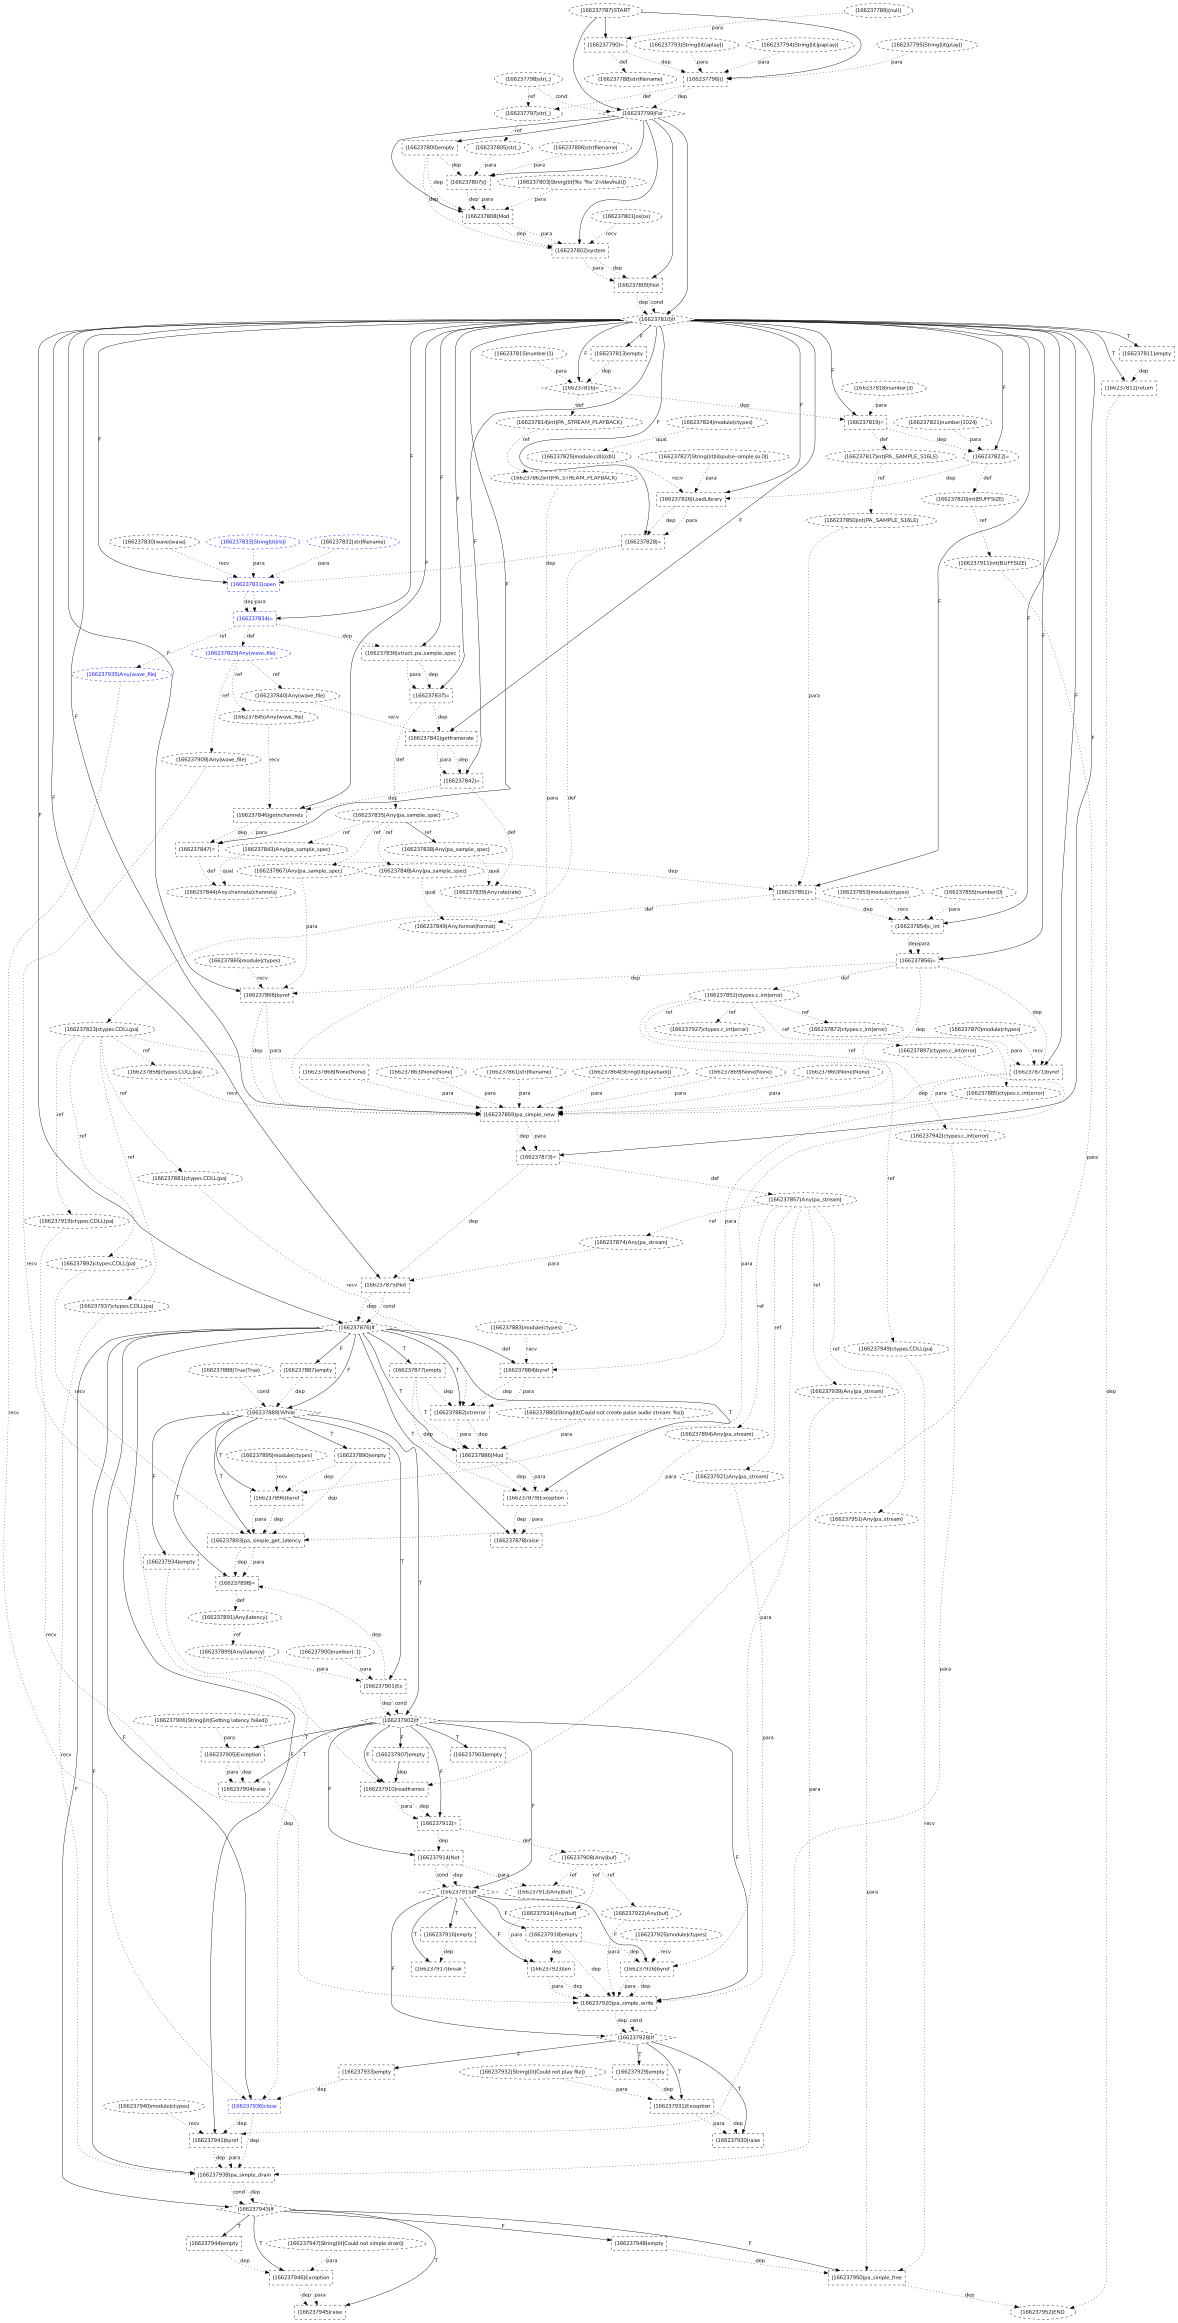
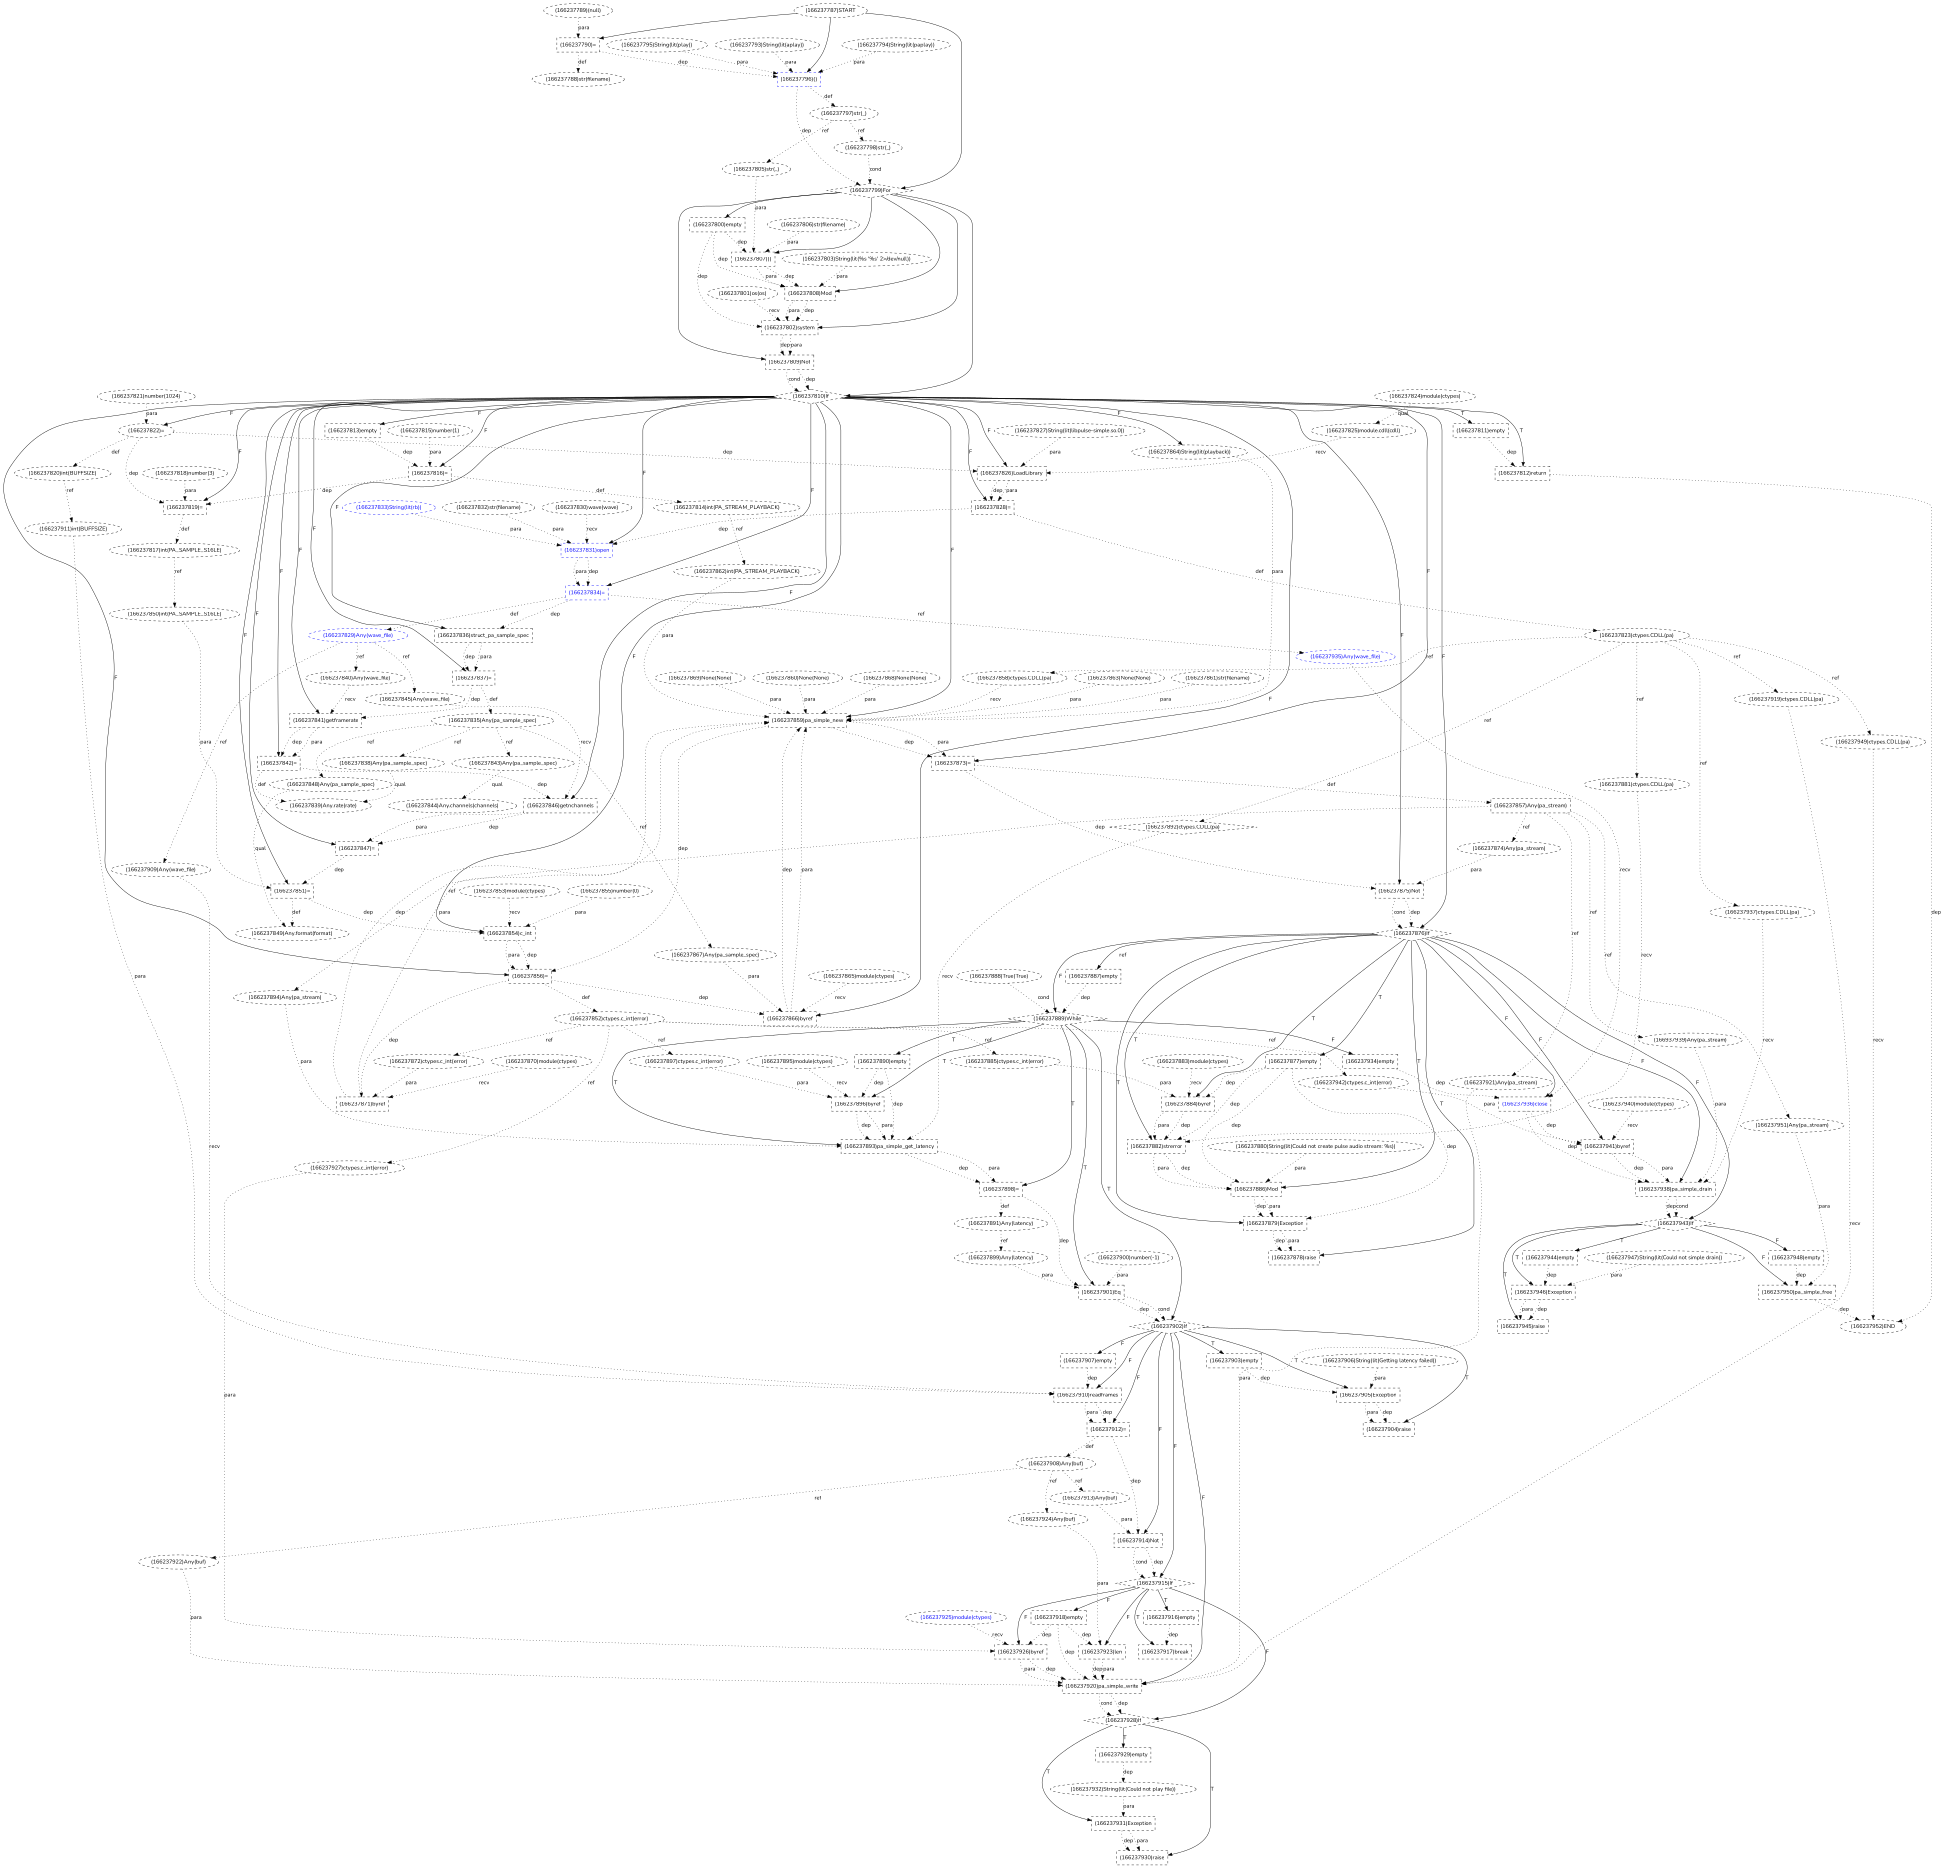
node "(166237796)()": color black -> blue
edge "(166237798)str(_)" -> "(166237797)str(_)": reversed
node "(166237816)=": shape diamond -> box
edge "(166237819)=" -> "(166237822)=": reversed
edge "(166237810)If" -> "(166237871)byref": now "(166237810)If" -> "(166237864)String(lit(playback))"
node "(166237832)str(filename)": color blue -> black
edge "(166237835)Any(pa_sample_spec)" -> "(166237838)Any(pa_sample_spec)": style solid -> dotted
edge "(166237847)=" -> "(166237844)Any.channels(channels)": removed, label "def"
node "(166237868)None(None)": shape box -> ellipse
edge "(166237877)empty" -> "(166237884)byref": added, label "dep"
edge "(166237856)=" -> "(166237859)pa_simple_new": reversed
node "(166237857)Any(pa_stream)": shape ellipse -> box
node "(166237892)ctypes.CDLL(pa)": shape ellipse -> diamond
edge "(166237876)If" -> "(166237887)empty": label "F" -> "ref"
edge "(166237876)If" -> "(166237884)byref": label "def" -> "T"
edge "(166237903)empty" -> "(166237905)Exception": added, label "dep"
node "(166237939)Any(pa_stream)": label "(166237939)Any(pa_stream)" -> "(166937939)Any(pa_stream)"
edge "(166237877)empty" -> "(166237886)Mod": label "T" -> "dep"
edge "(166237857)Any(pa_stream)" -> "(166237926)byref": now "(166237927)ctypes.c_int(error)" -> "(166237926)byref"
edge "(166237901)Eq" -> "(166237898)=": reversed
edge "(166237907)empty" -> "(166237910)readframes": style solid -> dotted
edge "(166237949)ctypes.CDLL(pa)" -> "(166237950)pa_simple_free": now "(166237949)ctypes.CDLL(pa)" -> "(166237952)END"
edge "(166237914)Not" -> "(166237913)Any(buf)": reversed
node "(166237925)module(ctypes)": fontcolor black -> blue
node "(166237933)empty": removed
edge "(166237929)empty" -> "(166237931)Exception": now "(166237929)empty" -> "(166237932)String(lit(Could not play file))"
node "(166237936)close": color blue -> black
